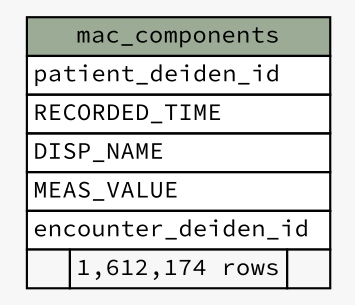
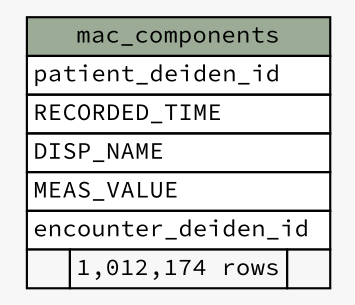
node "mac_components": text "1,612,174 rows" -> "1,012,174 rows"
